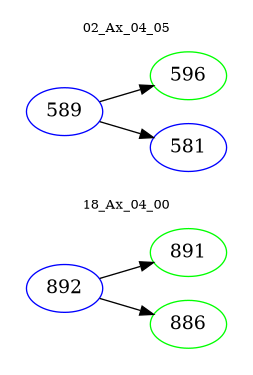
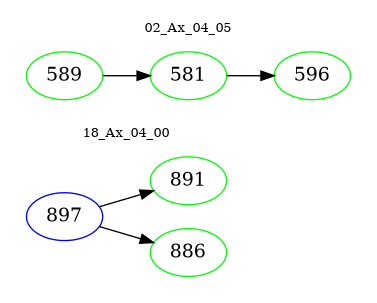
edge "589" -> "596": now "581" -> "596"
node "589": color blue -> green
node "581": color blue -> green
node "892": label "892" -> "897"
